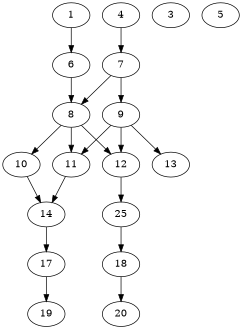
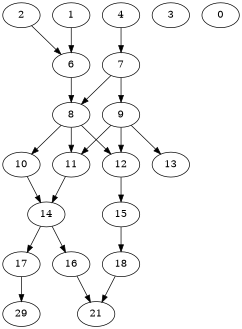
node "2": added
node "5": label "5" -> "0"
node "25": label "25" -> "15"
node "16": added
node "19": label "19" -> "29"
node "20": label "20" -> "21"
